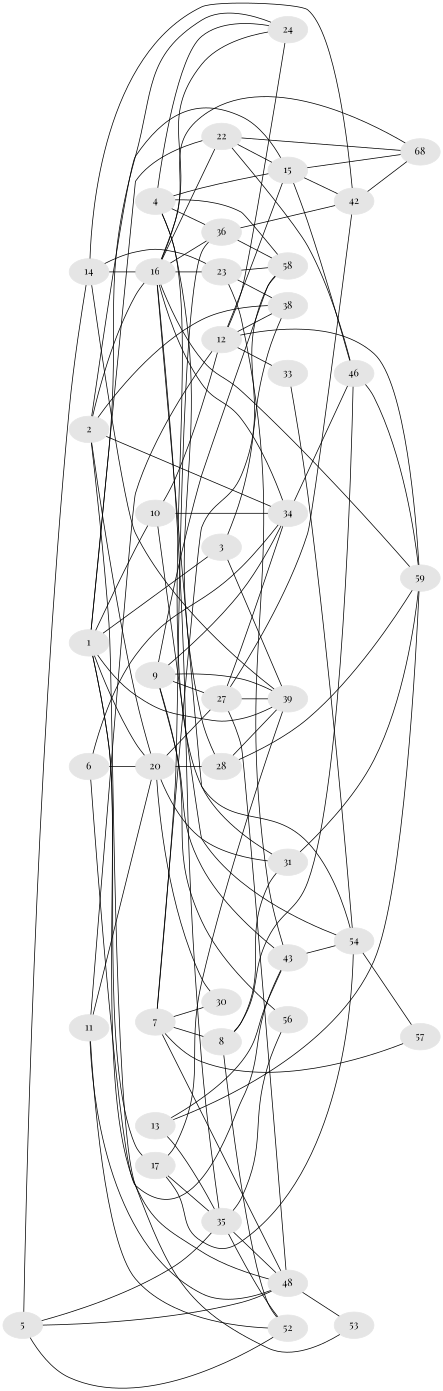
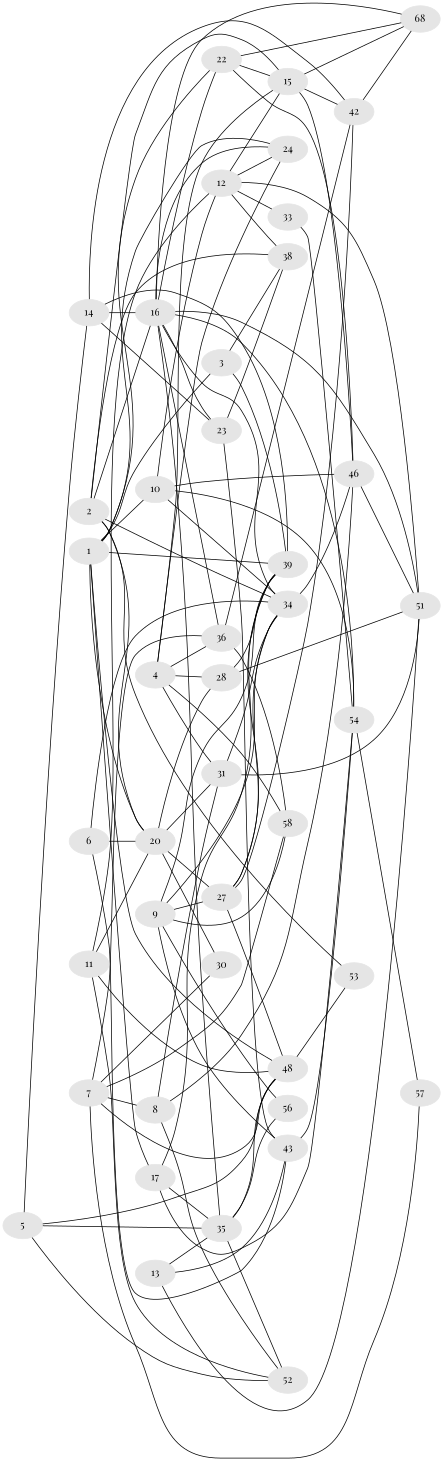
edge "58" -- "23": removed
edge "46" -- "10": added
node "59": label "59" -> "51"
edge "34" -- "31": added
